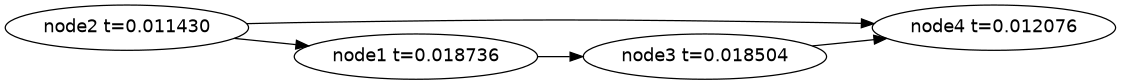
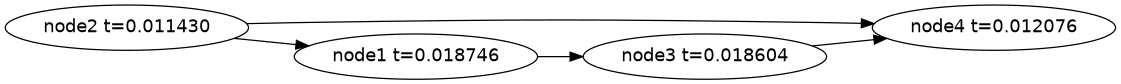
node "node1 t=0.018736": label "node1 t=0.018736" -> "node1 t=0.018746"
node "node3 t=0.018504": label "node3 t=0.018504" -> "node3 t=0.018604"
